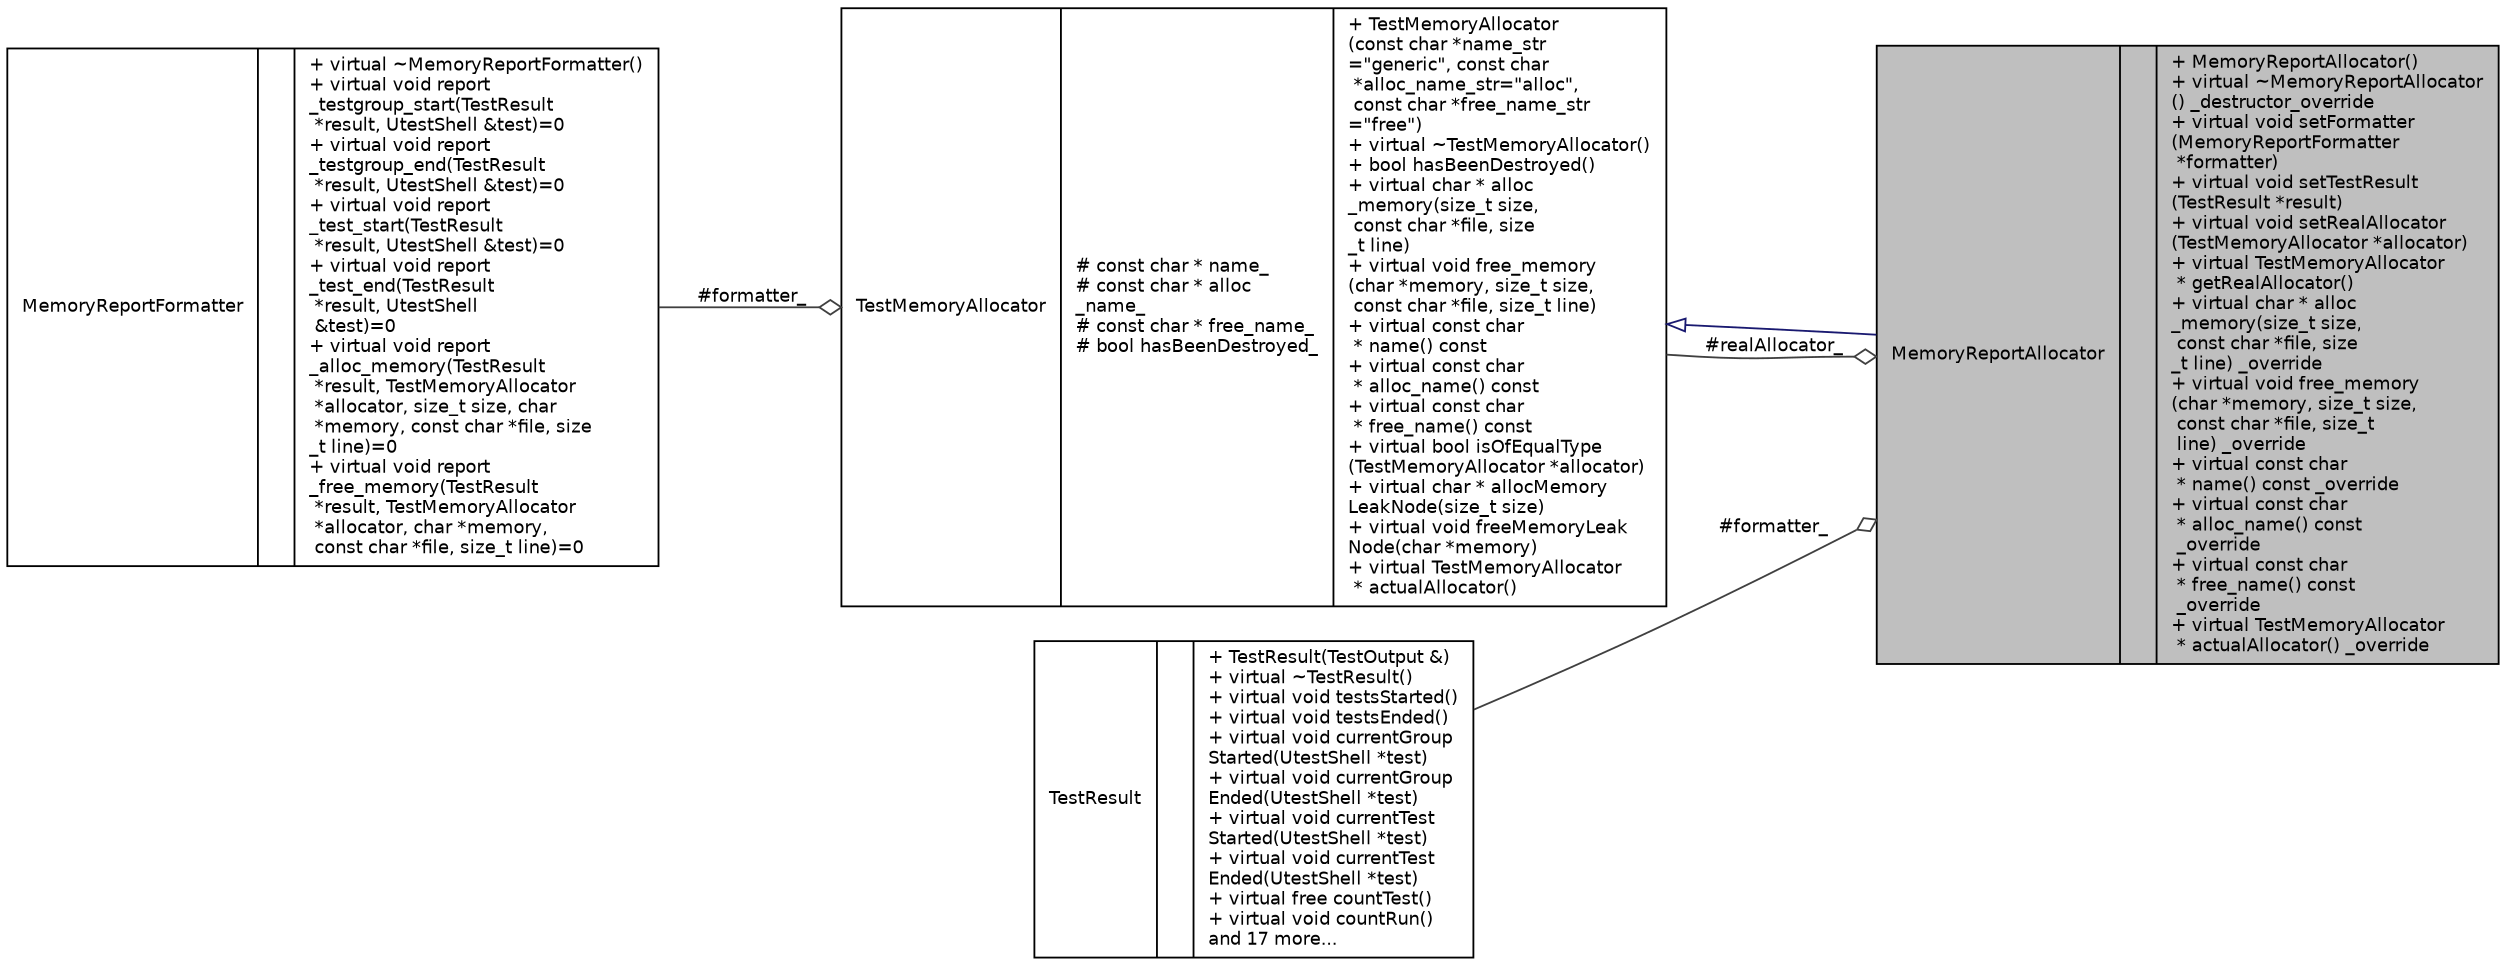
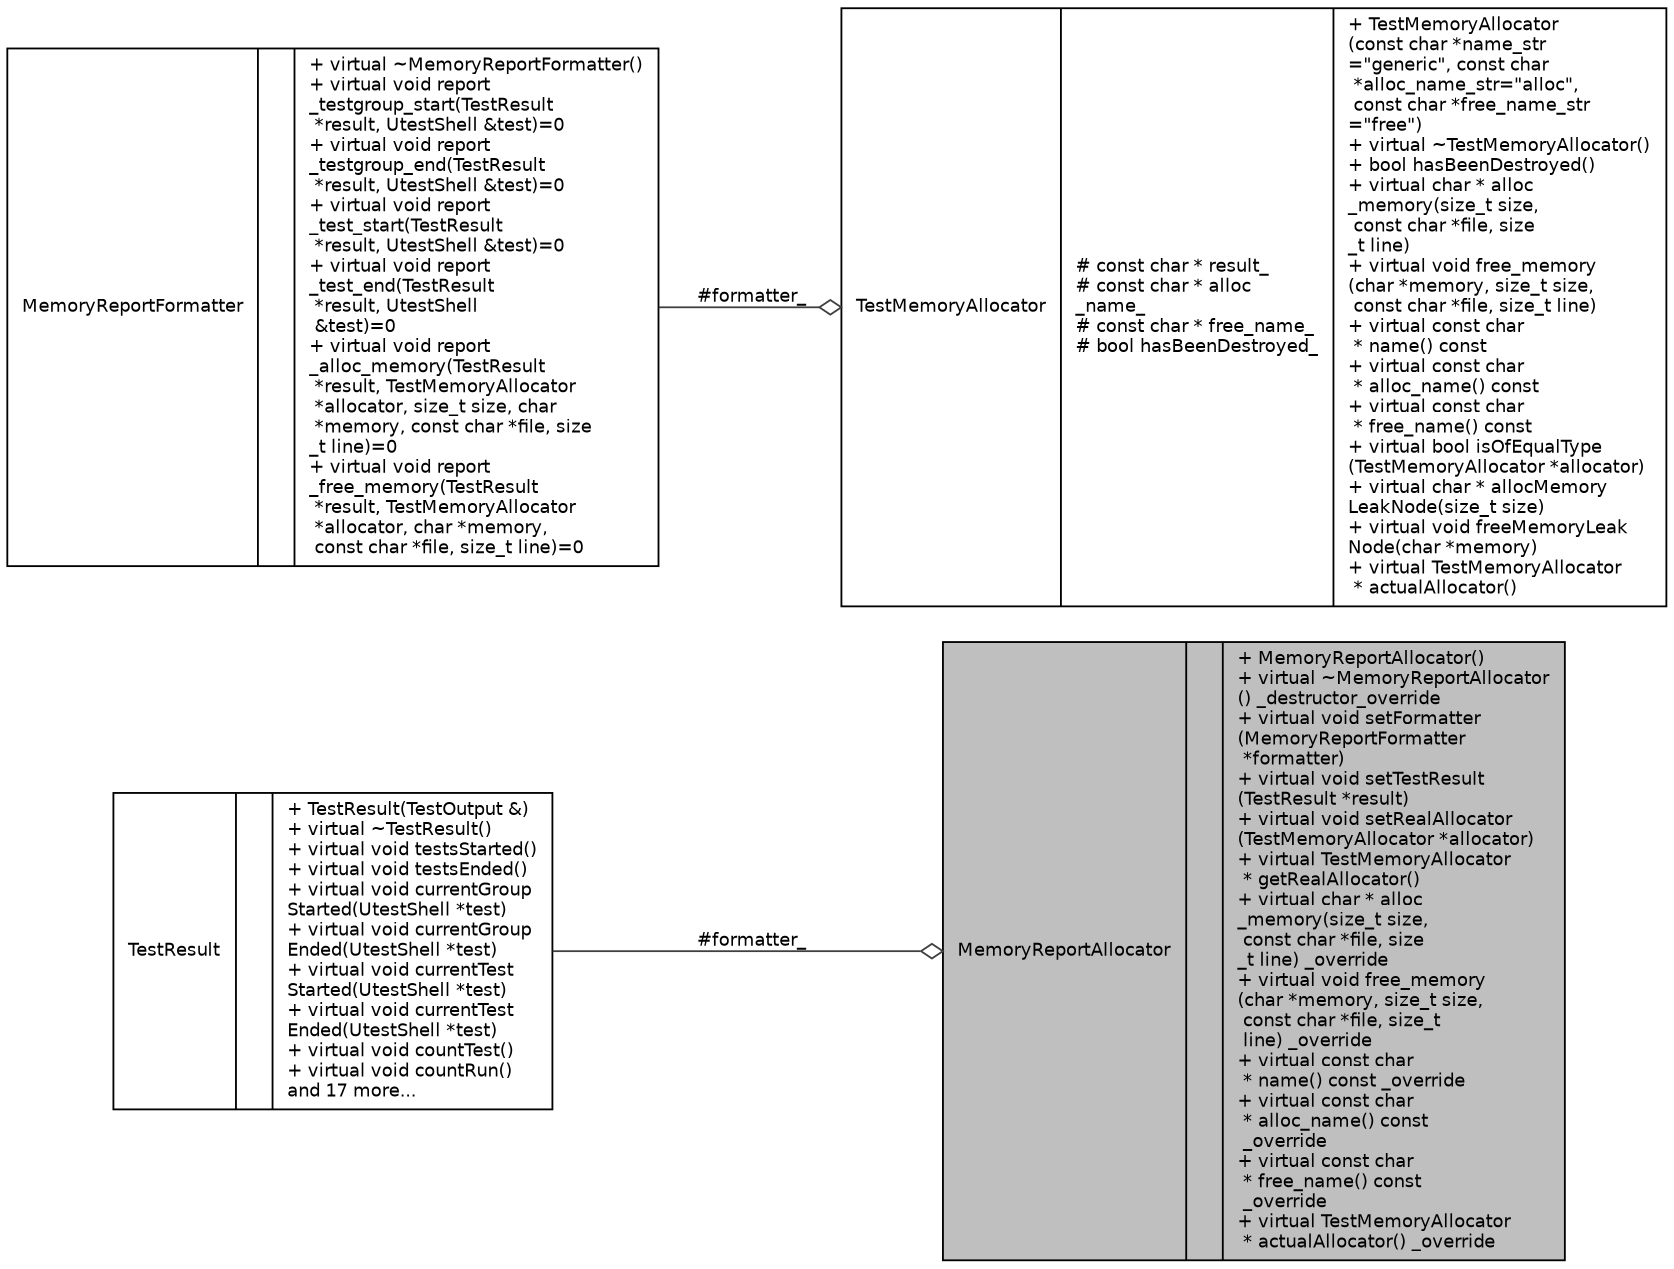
node "TestMemoryAllocator": text "# const char * name_" -> "# const char * result_"
edge "MemoryReportAllocator" -> "TestMemoryAllocator": removed
edge "TestMemoryAllocator" -> "MemoryReportAllocator": removed, label "#realAllocator_"
node "TestResult": text "+ virtual free countTest()" -> "+ virtual void countTest()"
